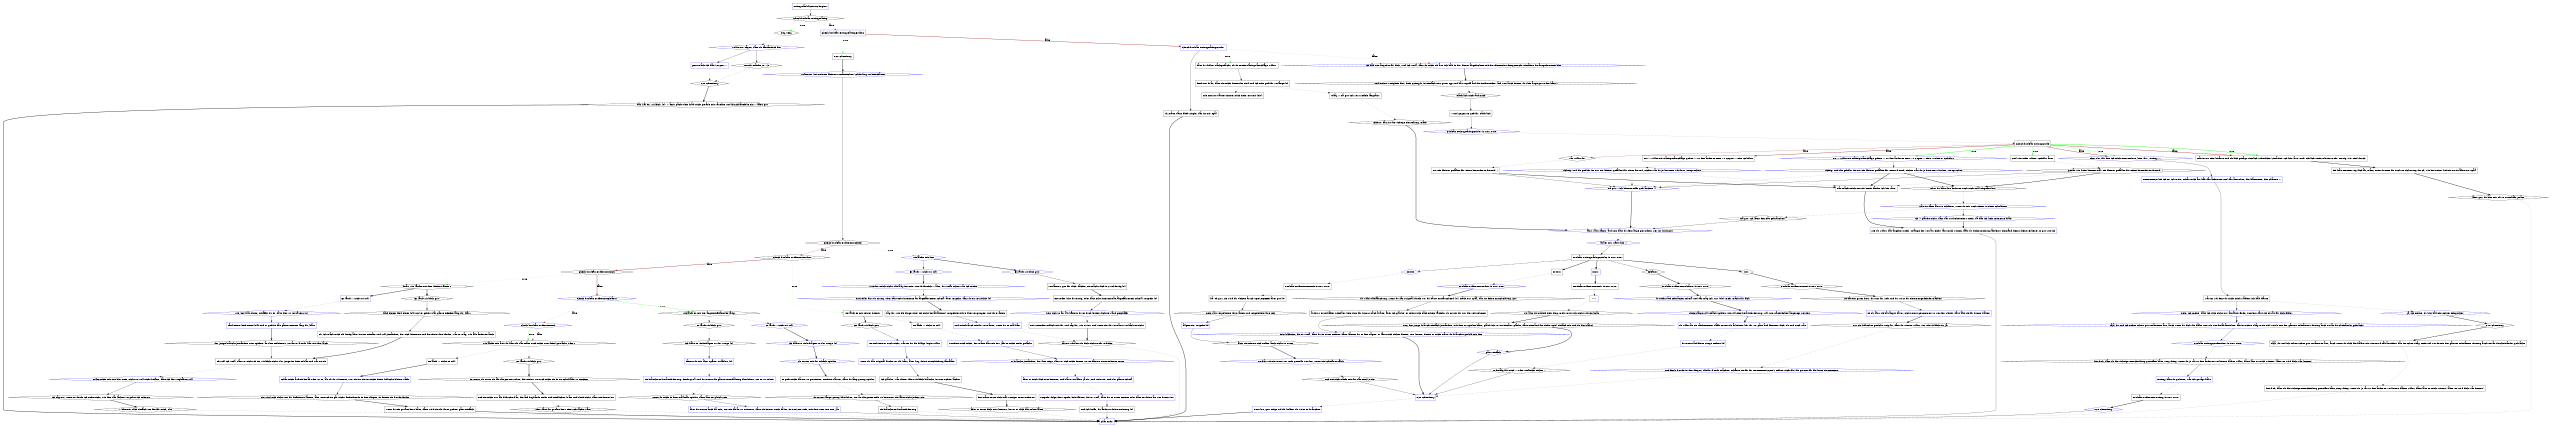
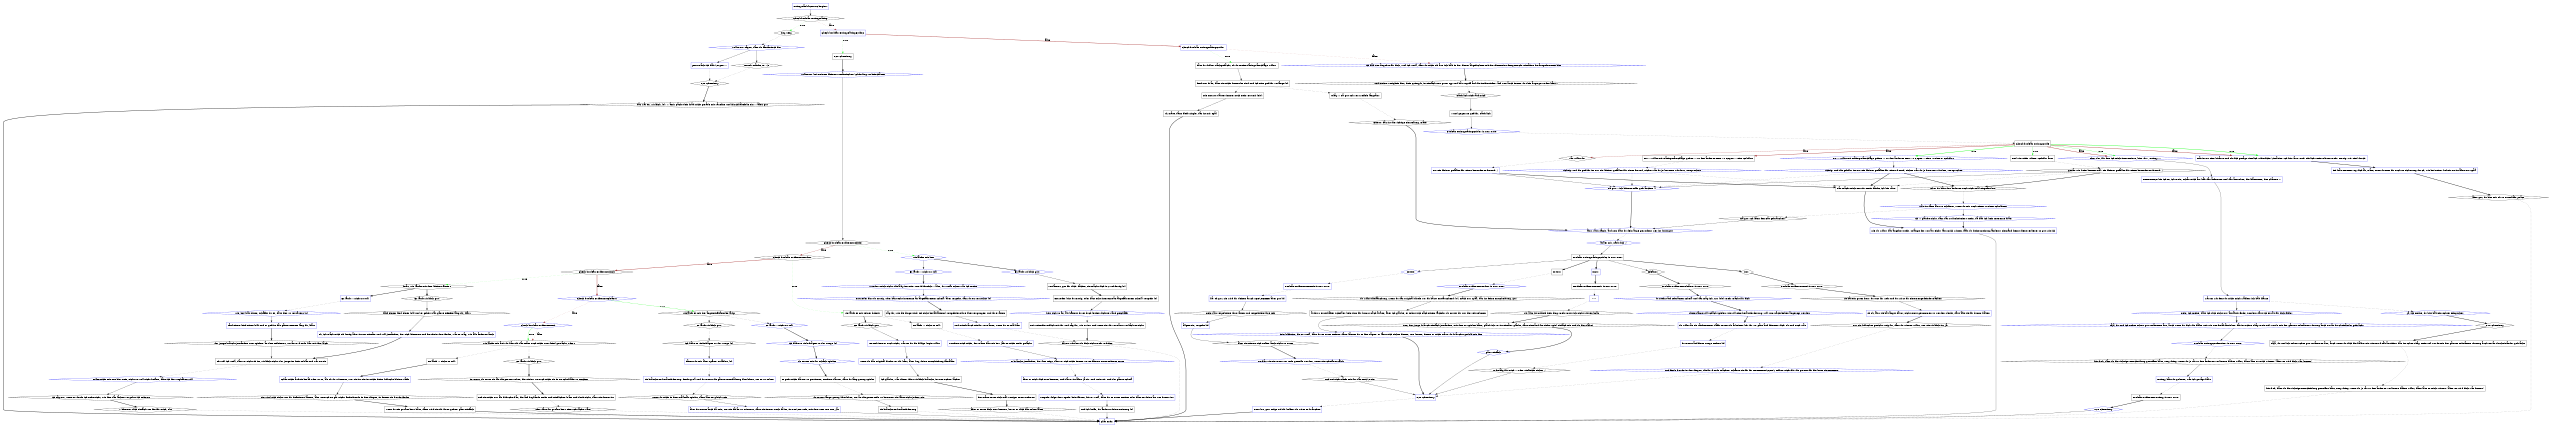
edge "Check boolean QuincyDatingGuide1" -> "ok, mate, dann bleib single, das ist mir egal": now "Die Antwort lautet immer noch nein. Tut mir leid." -> "ok, mate, dann bleib single, das ist mir egal"
